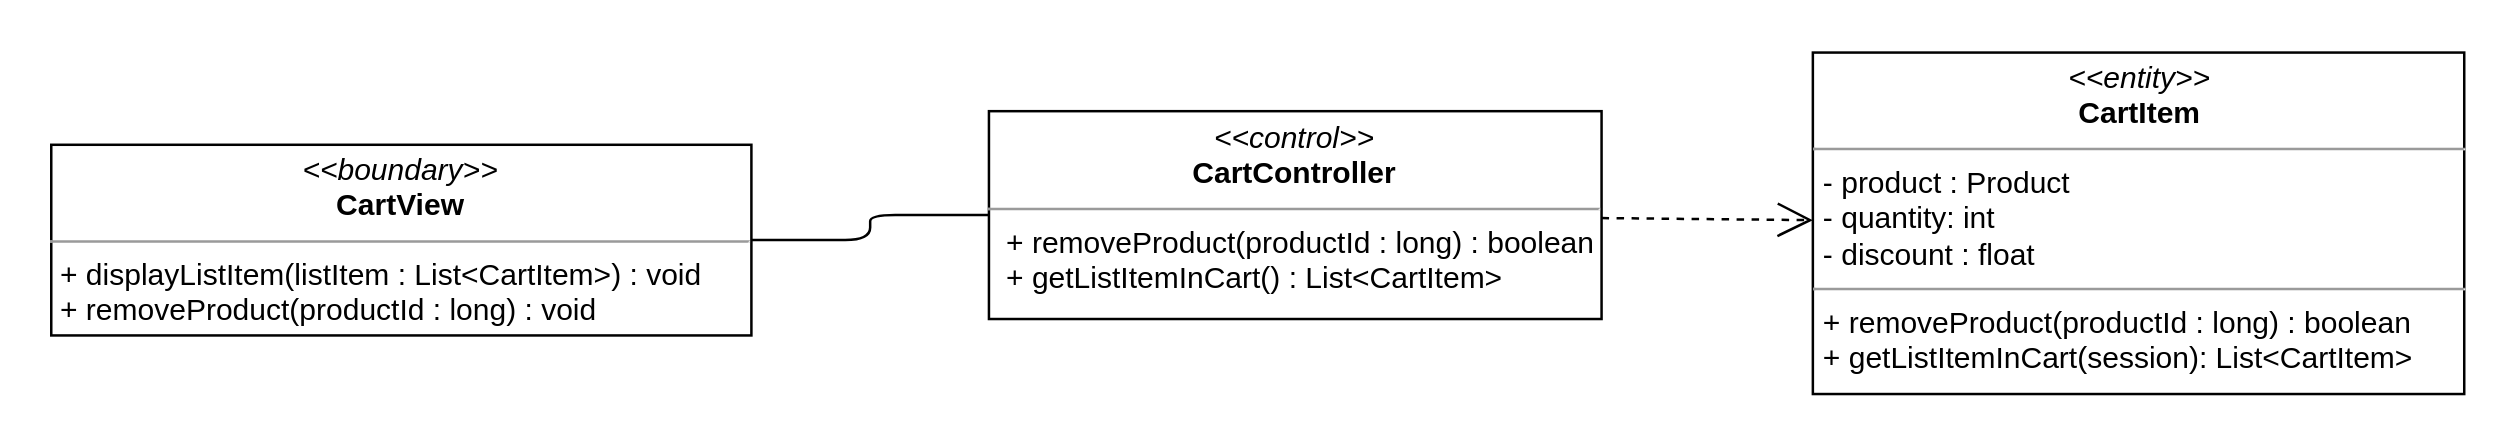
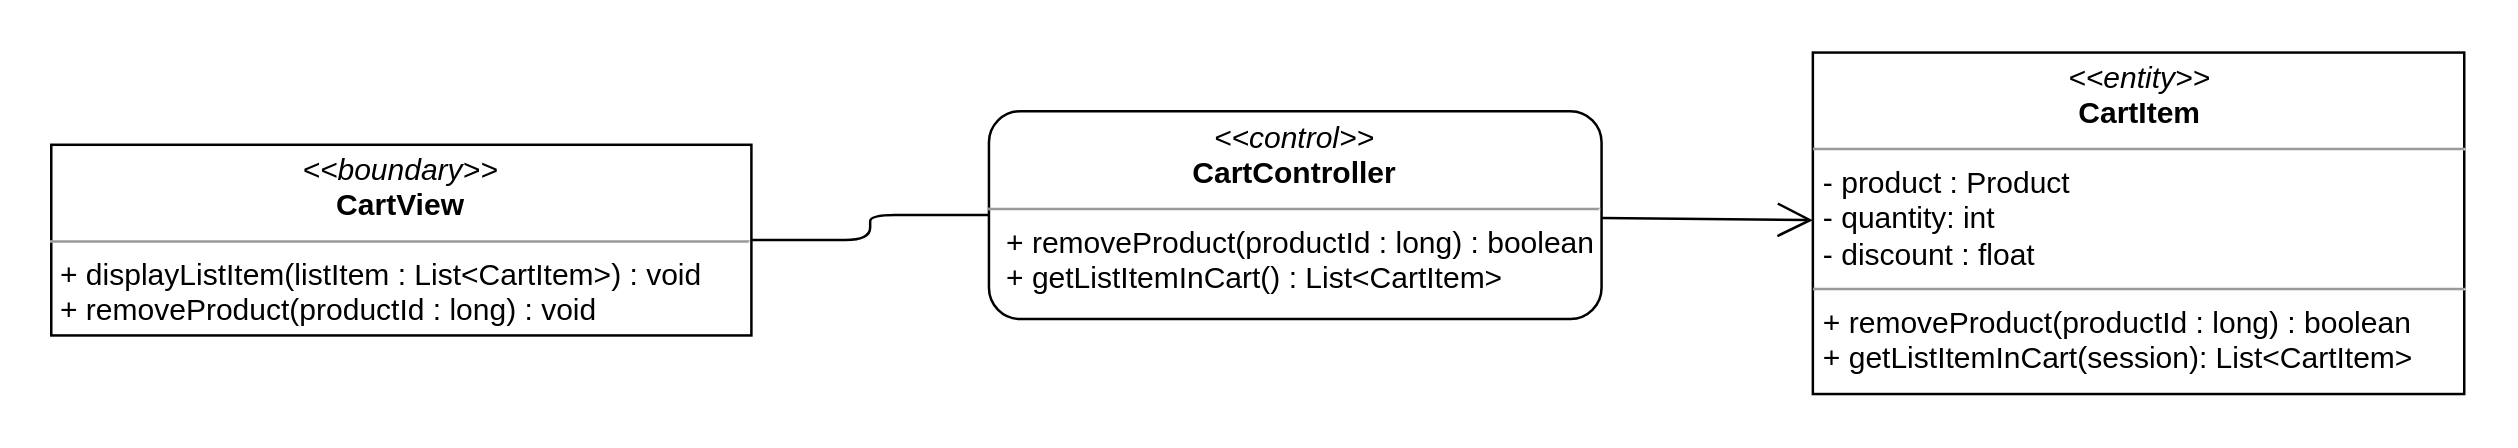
node "<<control>> CartController + removeProduct(productId : long) : boolean + getListItemInCart() : List<CartItem>": shape rectangle -> rounded rectangle
edge "<<control>> CartController + removeProduct(productId : long) : boolean + getListItemInCart() : List<CartItem>" -> "<<entity>> CartItem - product : Product - quantity: int - discount : float + removeProduct(productId : long) : boolean + getListItemInCart(session): List<CartItem>": style dashed -> solid
